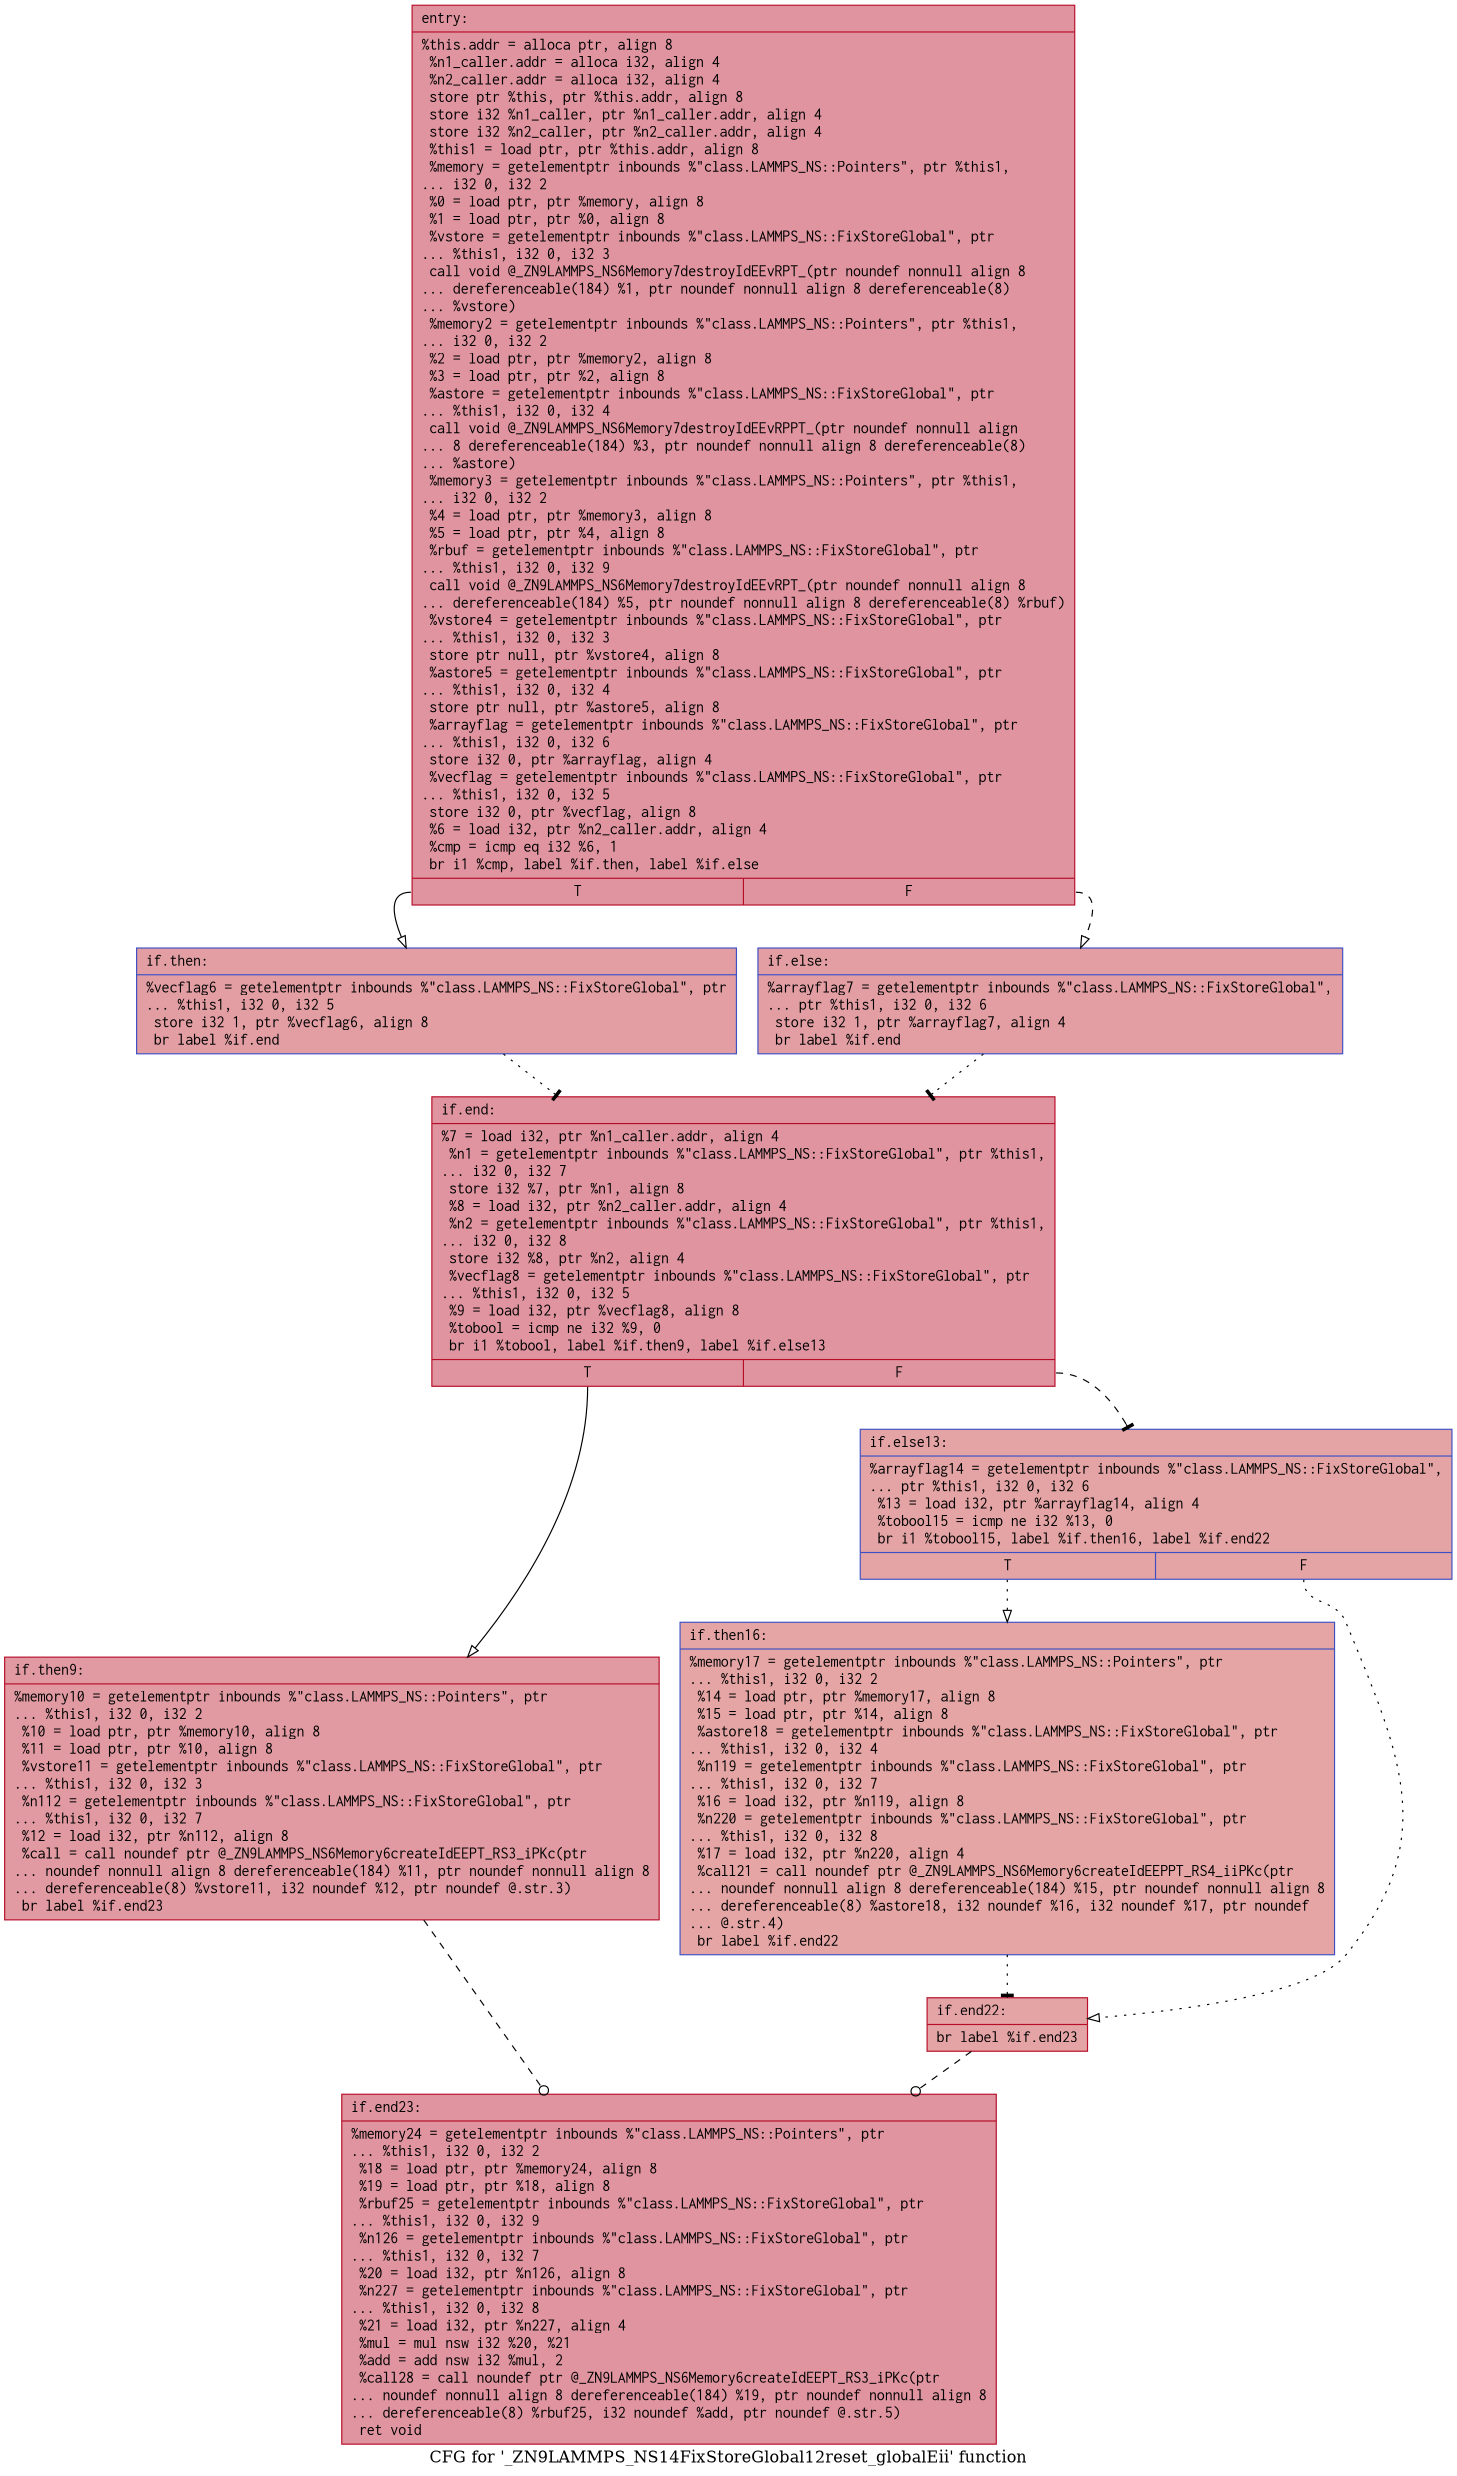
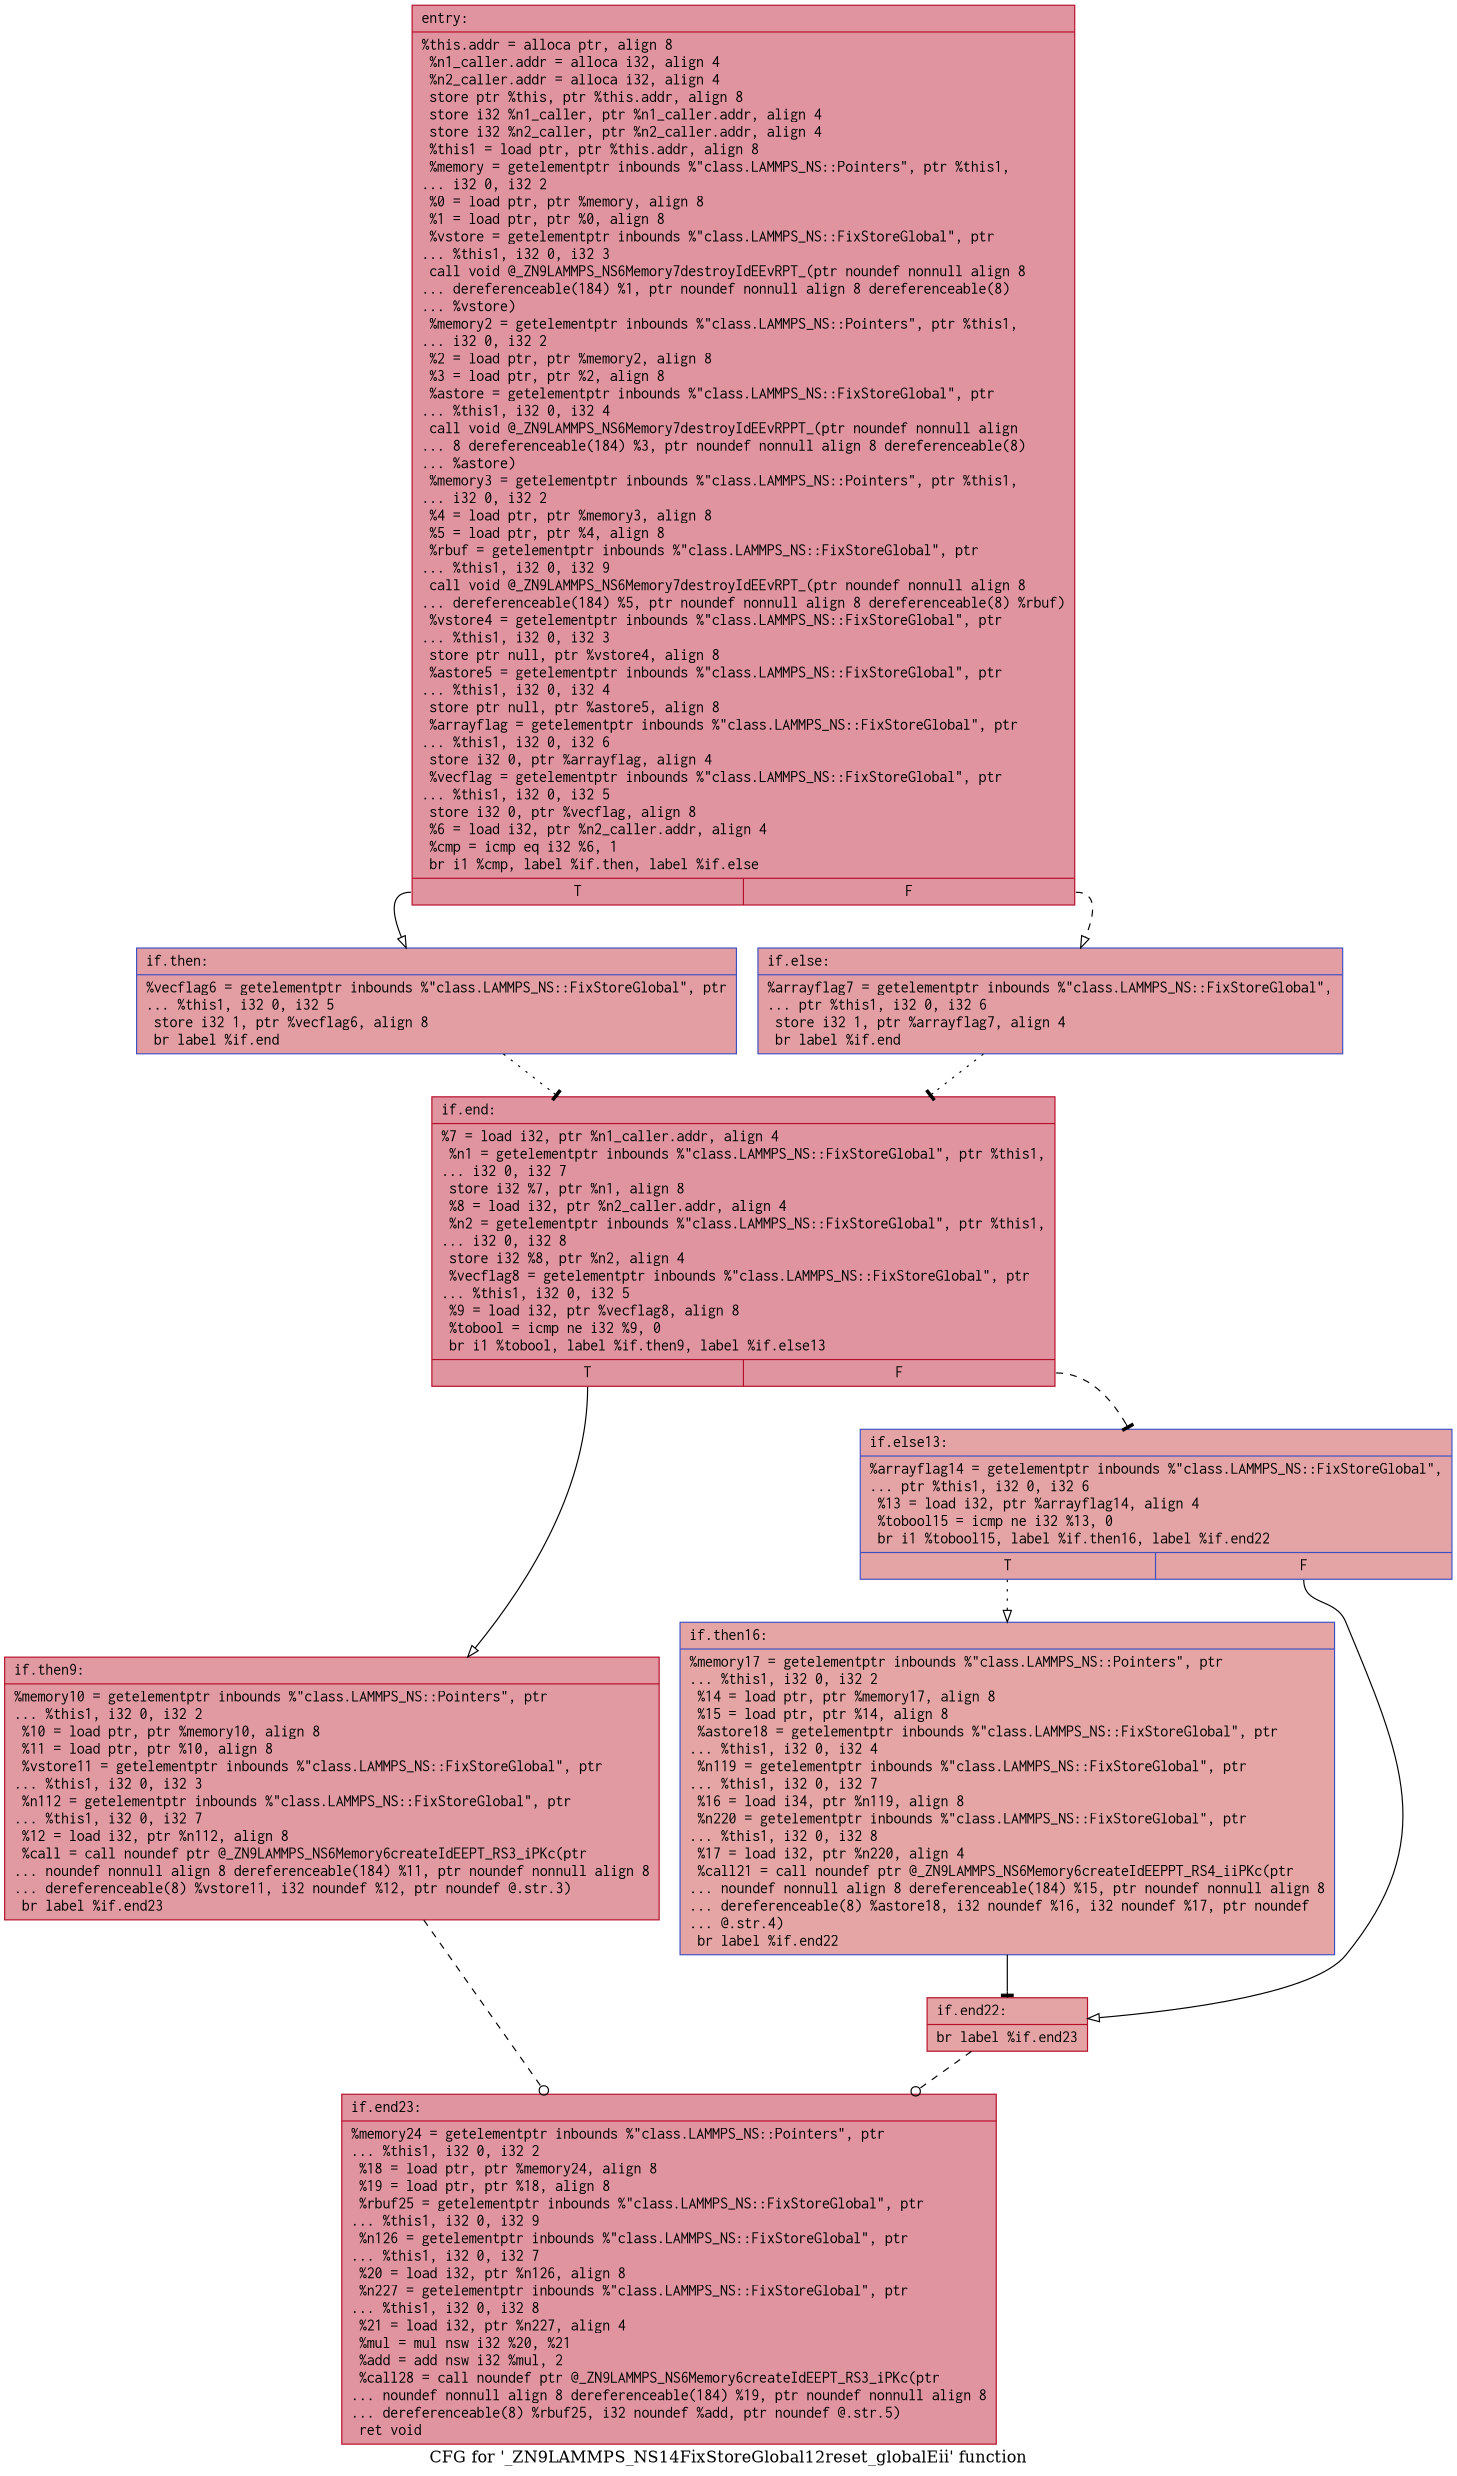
node "if.then16:": text "%16 = load i32, ptr %n119, align 8" -> "%16 = load i34, ptr %n119, align 8"
edge "if.else13:" -> "if.end22:": style dotted -> solid
edge "if.then16:" -> "if.end22:": style dotted -> solid
